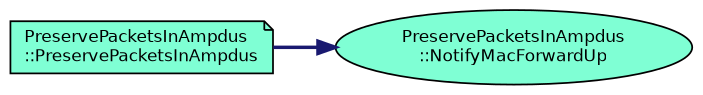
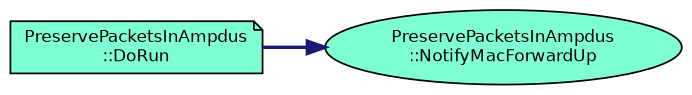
node "PreservePacketsInAmpdus ::PreservePacketsInAmpdus": label "PreservePacketsInAmpdus ::PreservePacketsInAmpdus" -> "PreservePacketsInAmpdus ::DoRun"
